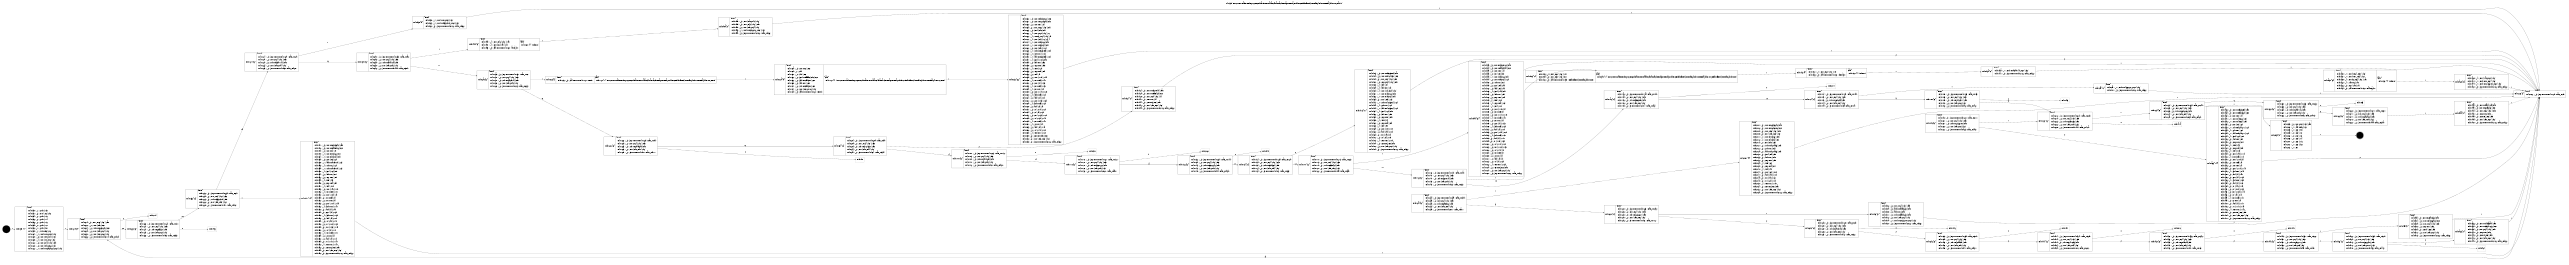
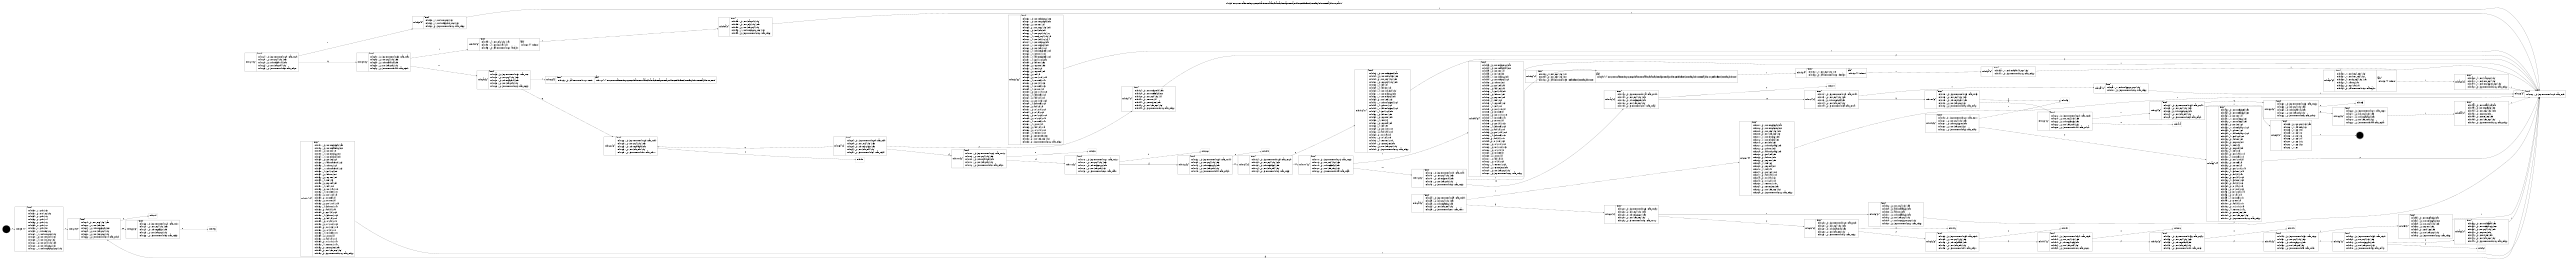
node "0x401c2a [40]": removed
edge "0x4017fc [28]" -> "0x401818 [28]": now "0x4017fc [28]" -> "0x401d96"
edge "0x4016c8 [28]" -> "0x4016e4 [28]": reversed
node "0x401658 [28]": removed
